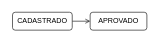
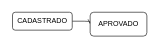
node "APROVADO": size 57x18 -> 57x24
